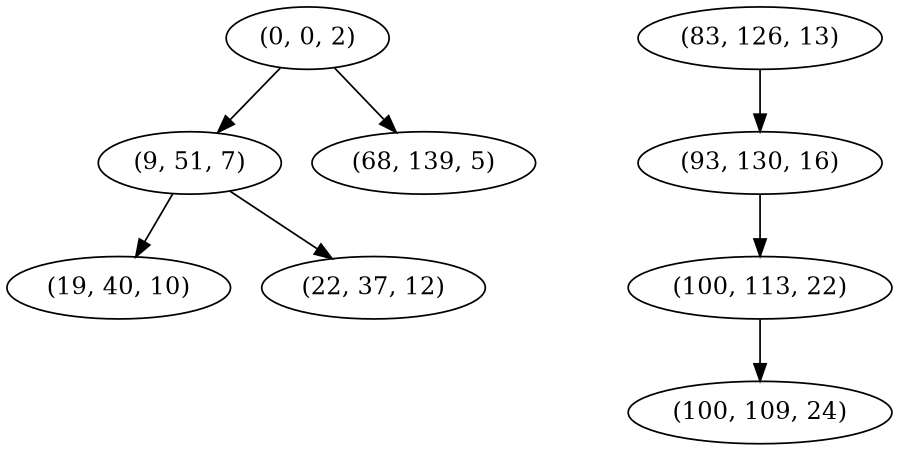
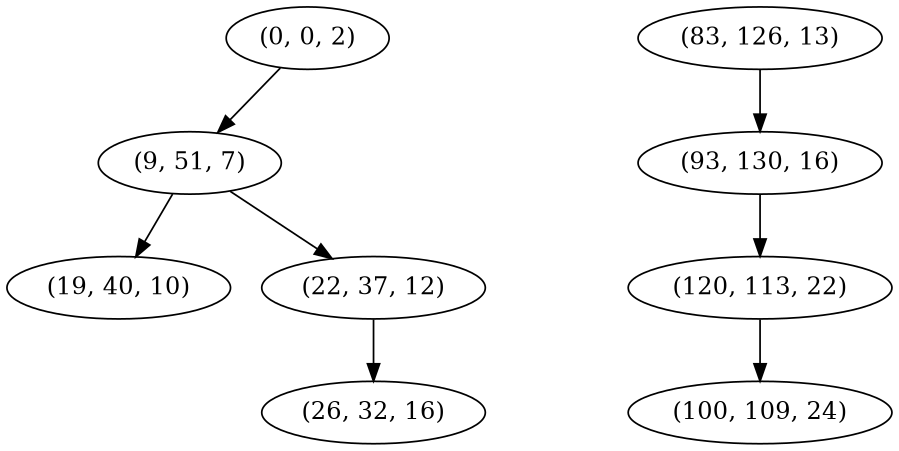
node "(68, 139, 5)": removed
node "(100, 113, 22)": label "(100, 113, 22)" -> "(120, 113, 22)"
node "(26, 32, 16)": added
